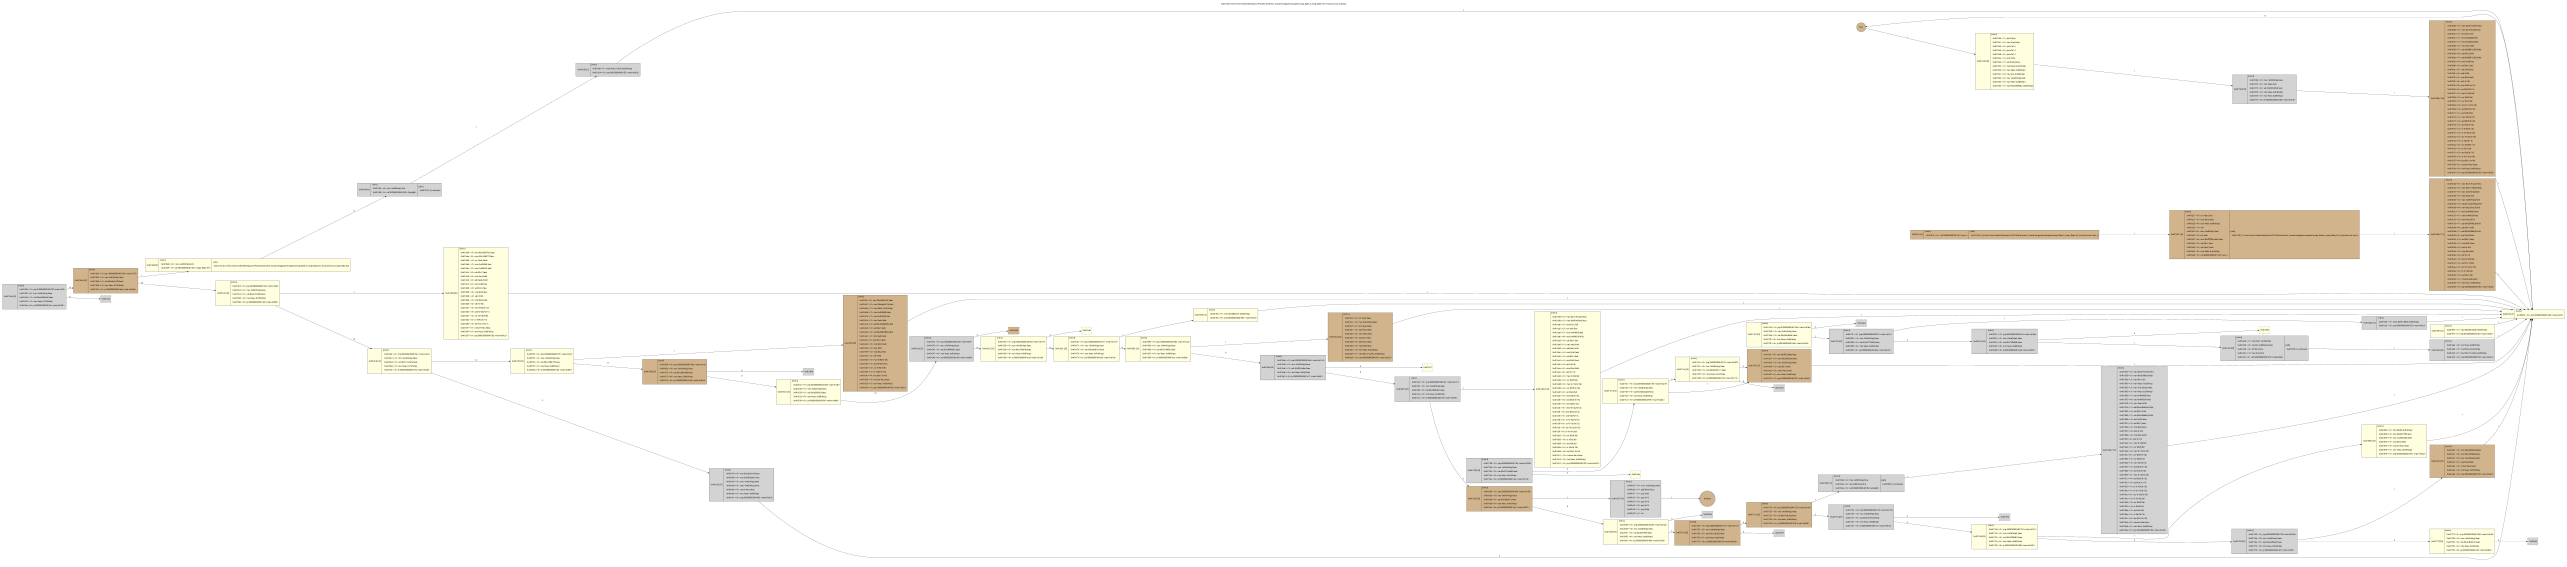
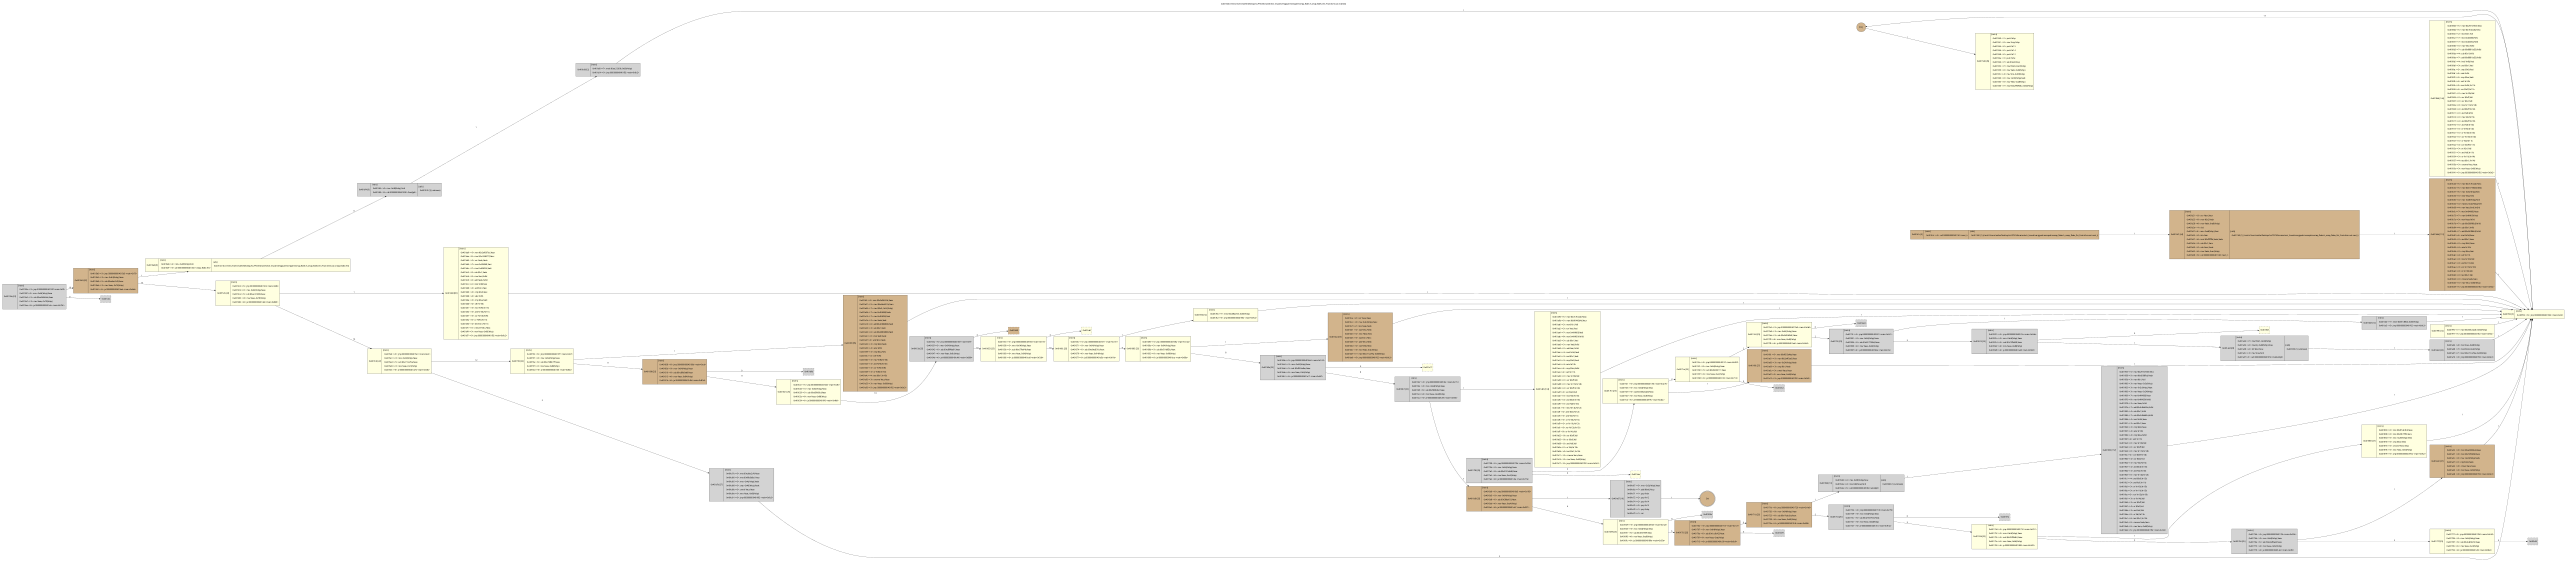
node "0x40156d [23]": removed
node "0x4018b6 [144]": fillcolor tan -> lightyellow
edge "0x4017ca [25]" -> "0x4019fc [27]": now "0x4017ca [25]" -> "0x4017e3 [25]"
node "Desktop": label "Desktop" -> "Exit"
